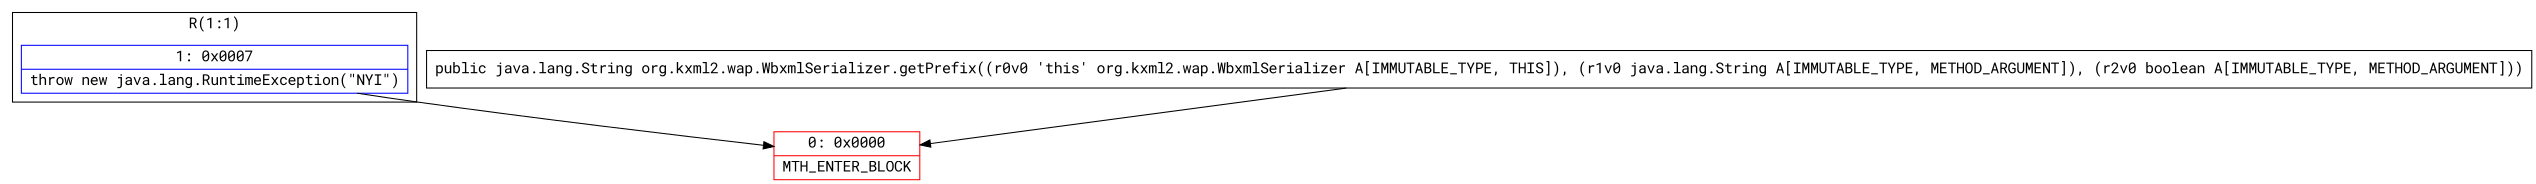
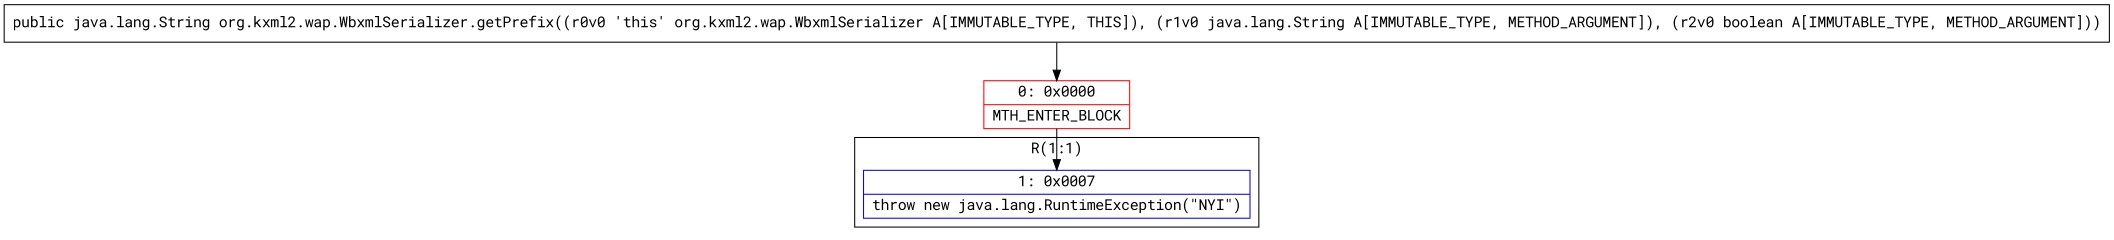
edge "1: 0x0007" -> "0: 0x0000": reversed
